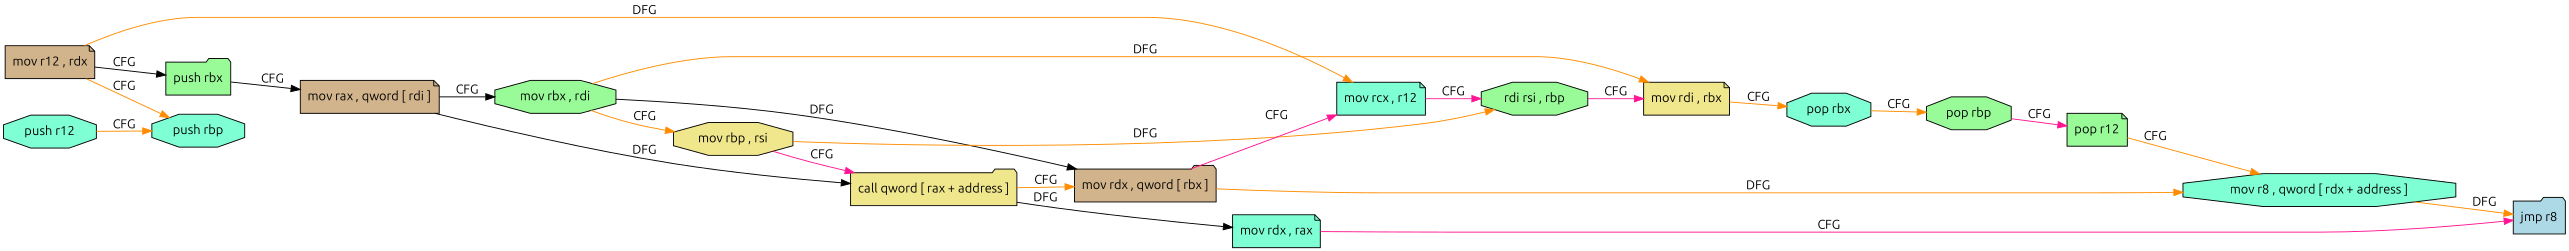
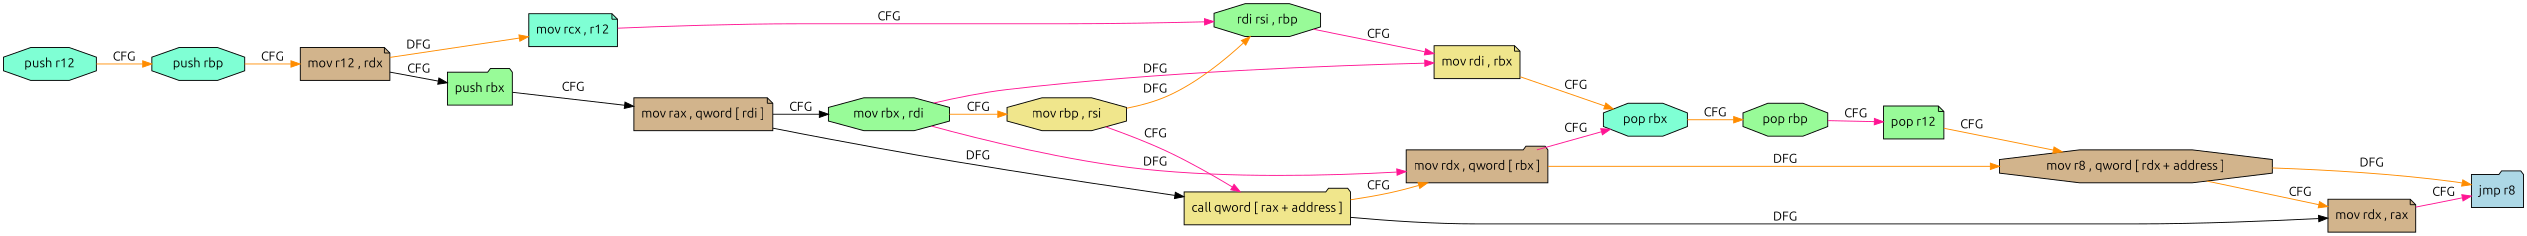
edge "mov rbx , rdi" -> "mov rdi , rbx": color darkorange -> deeppink
edge "mov r12 , rdx" -> "push rbp": reversed
edge "mov rbx , rdi" -> "mov rdx , qword [ rbx ]": color black -> deeppink
edge "mov rdx , qword [ rbx ]" -> "mov rcx , r12": now "mov rdx , qword [ rbx ]" -> "pop rbx"
node "mov r8 , qword [ rdx + address ]": fillcolor aquamarine -> tan
edge "mov r8 , qword [ rdx + address ]" -> "mov rdx , rax": added, label "CFG"
node "mov rdx , rax": fillcolor aquamarine -> tan
